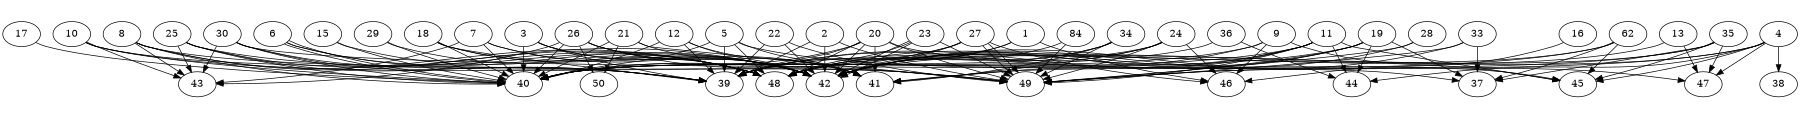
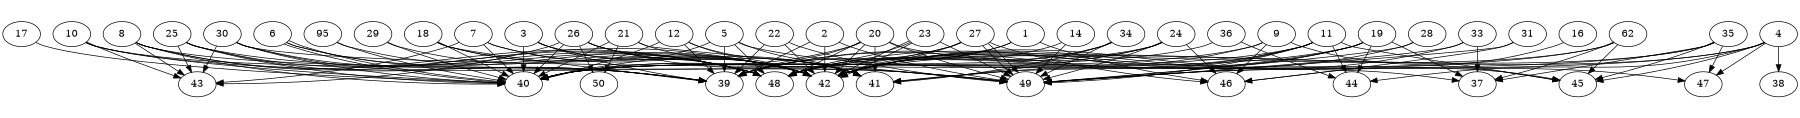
node "15": label "15" -> "95"
node "84": label "84" -> "14"
node "31": added
node "13": removed
